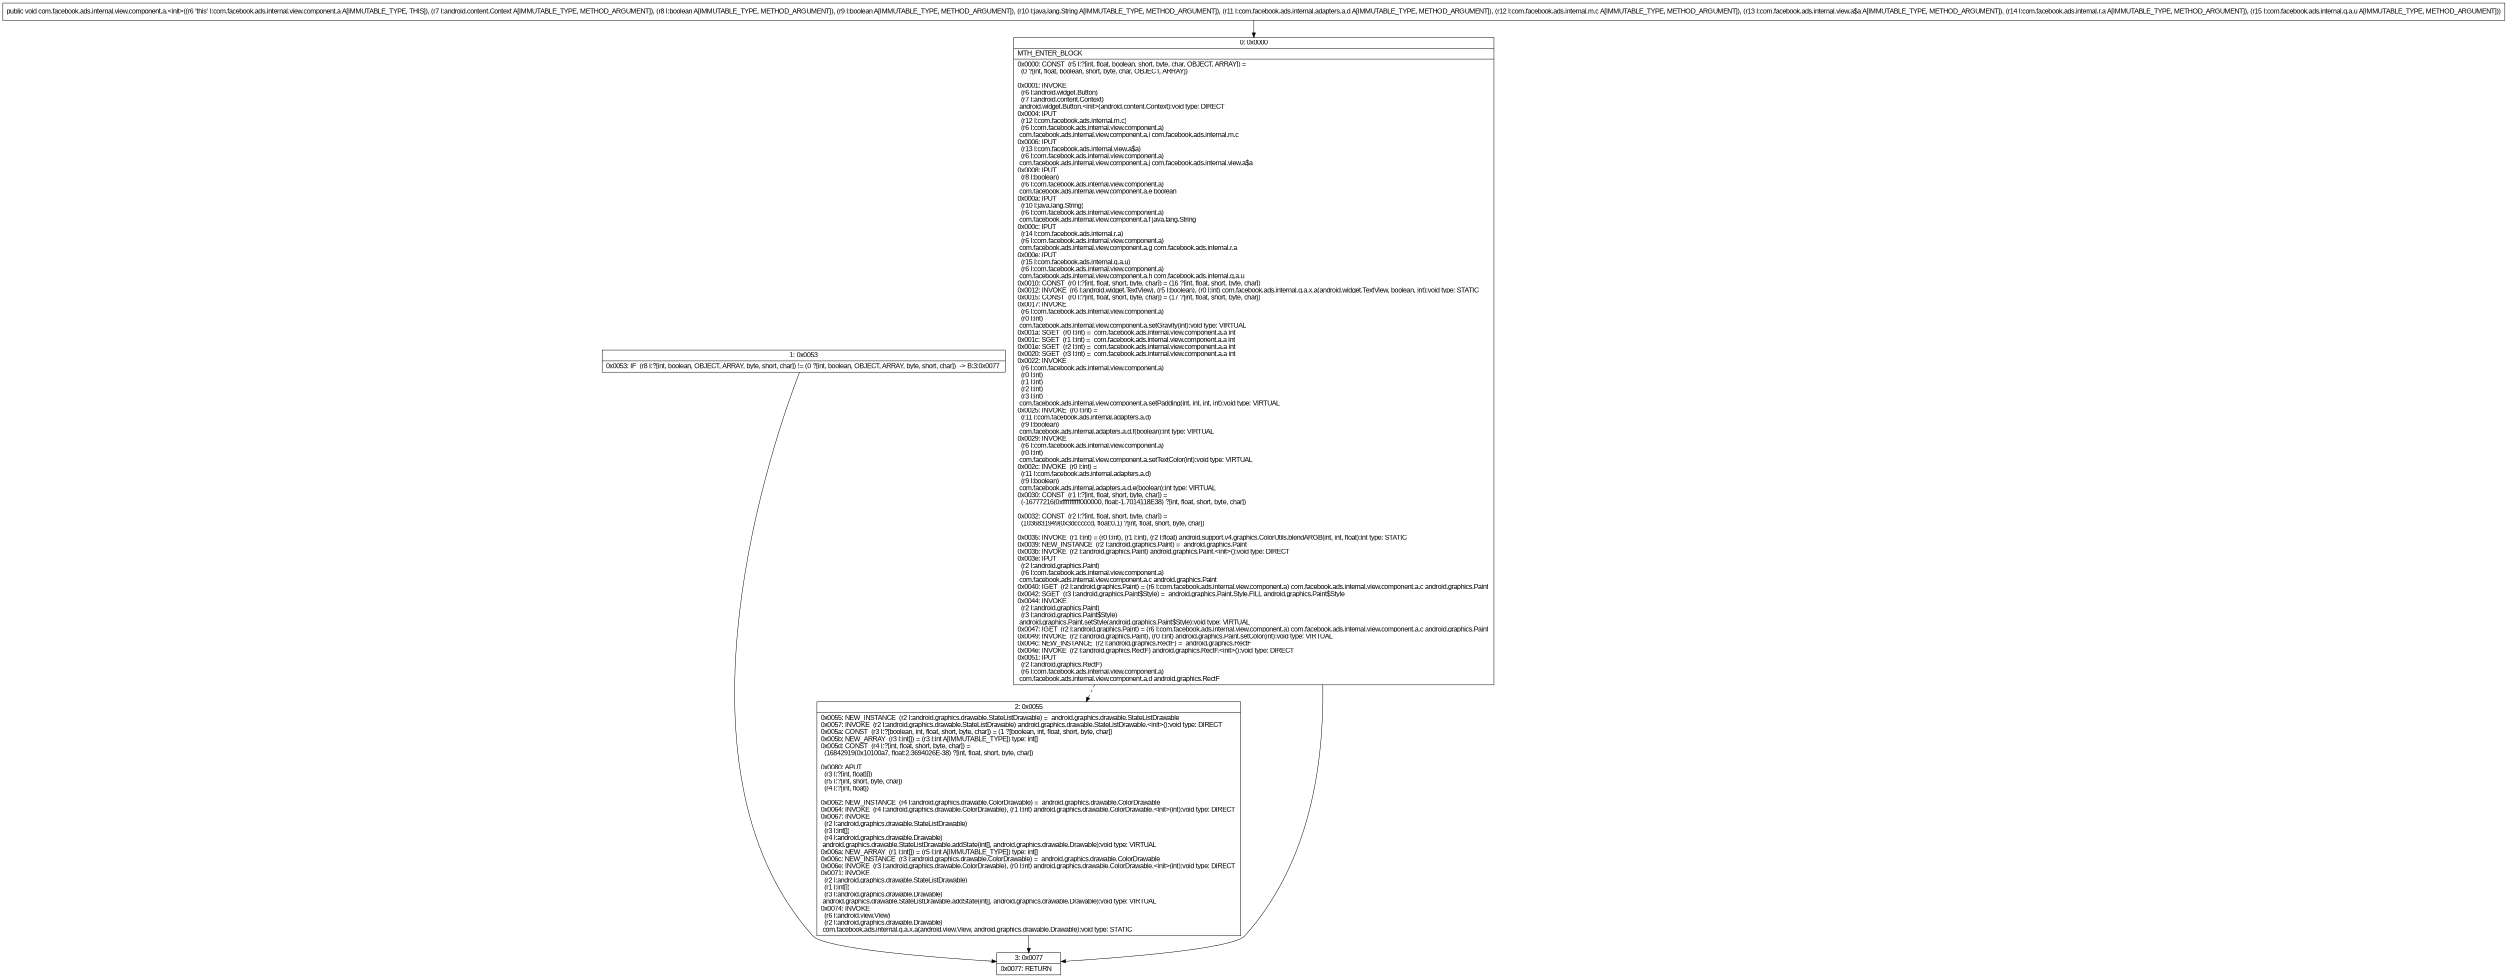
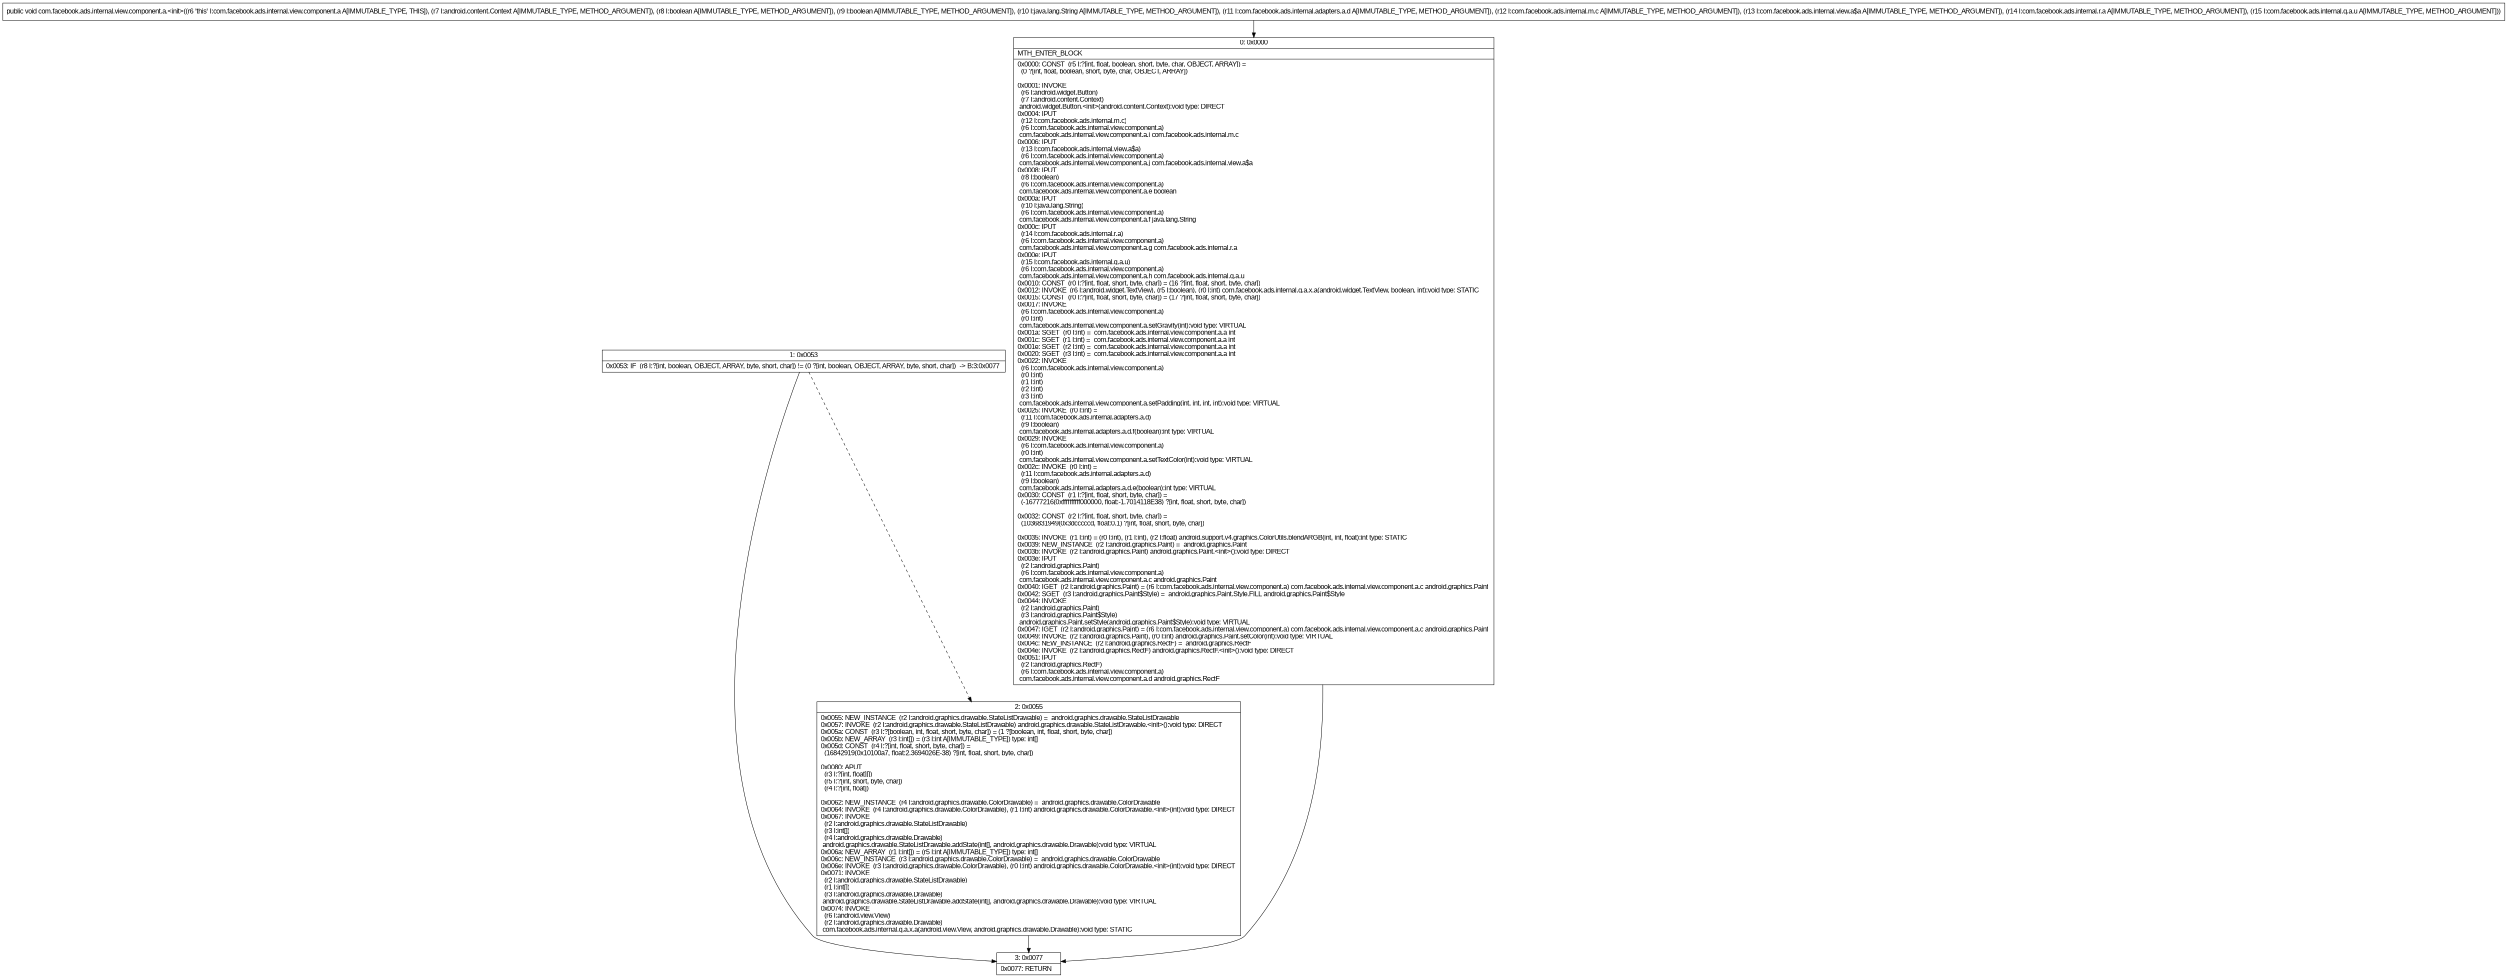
edge "0: 0x0000" -> "2: 0x0055": now "1: 0x0053" -> "2: 0x0055"
